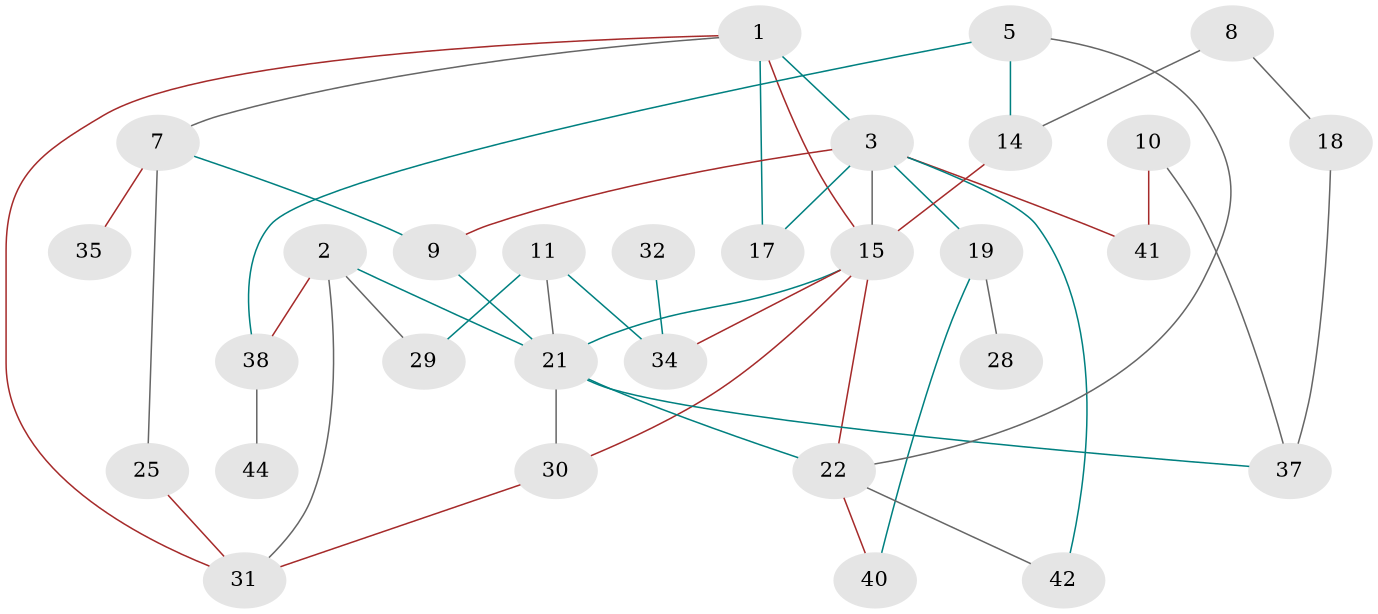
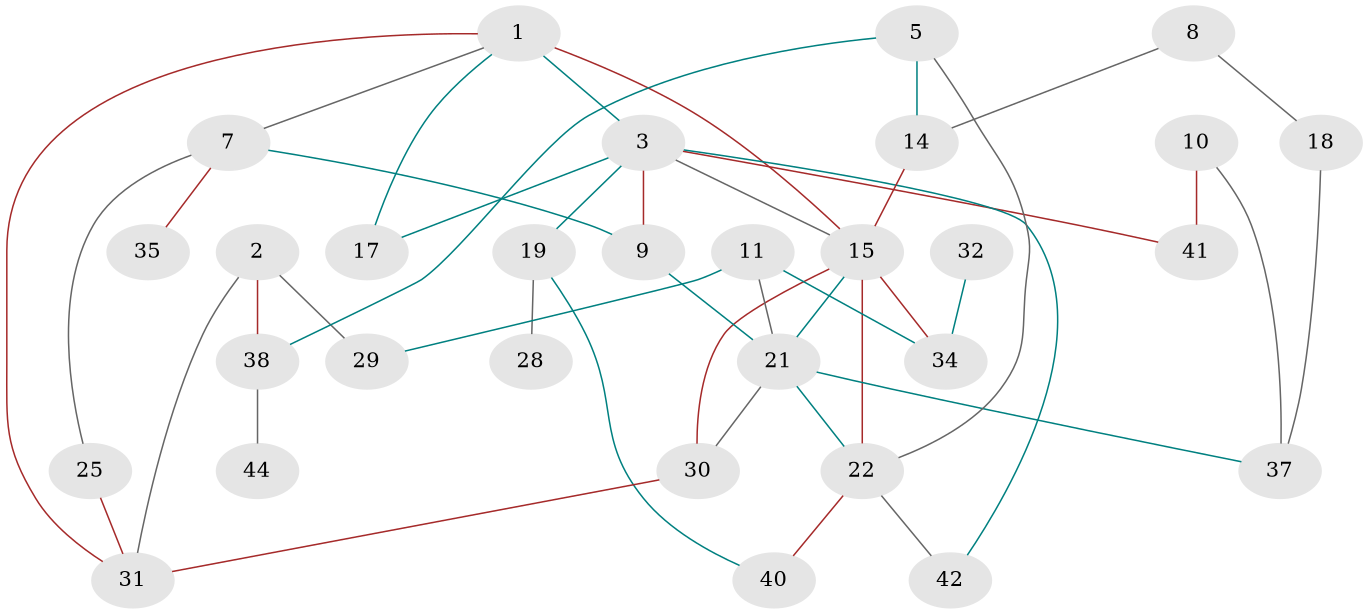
edge "2" -- "21": removed
